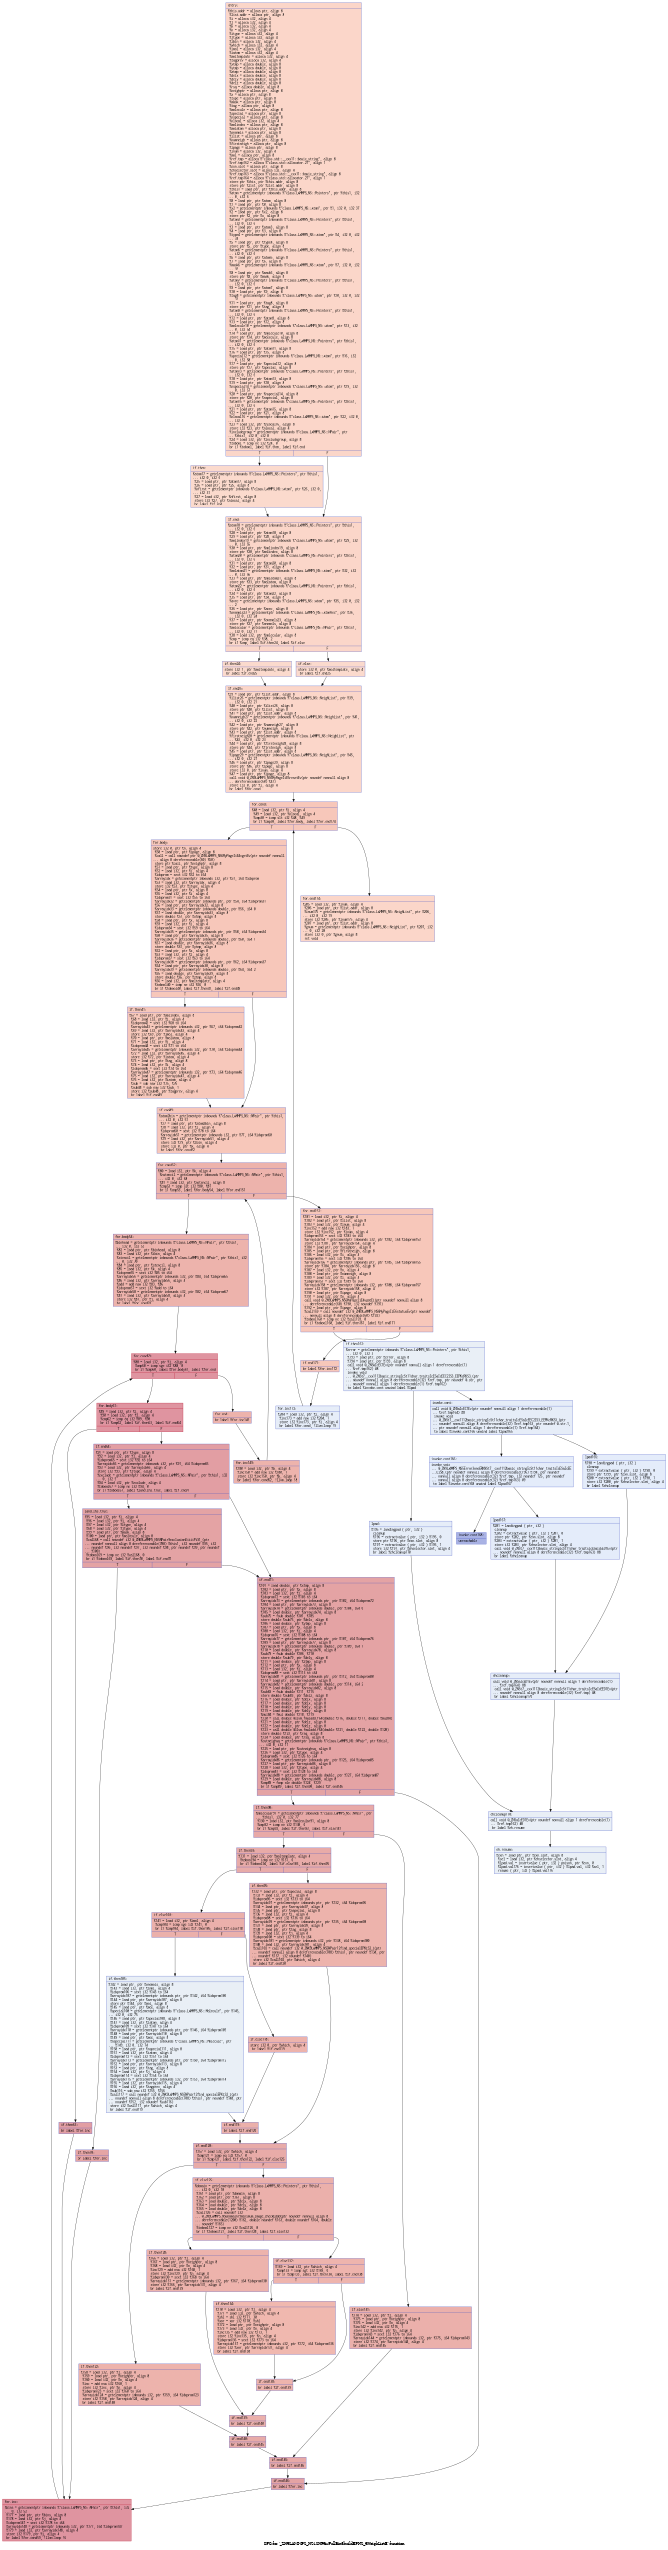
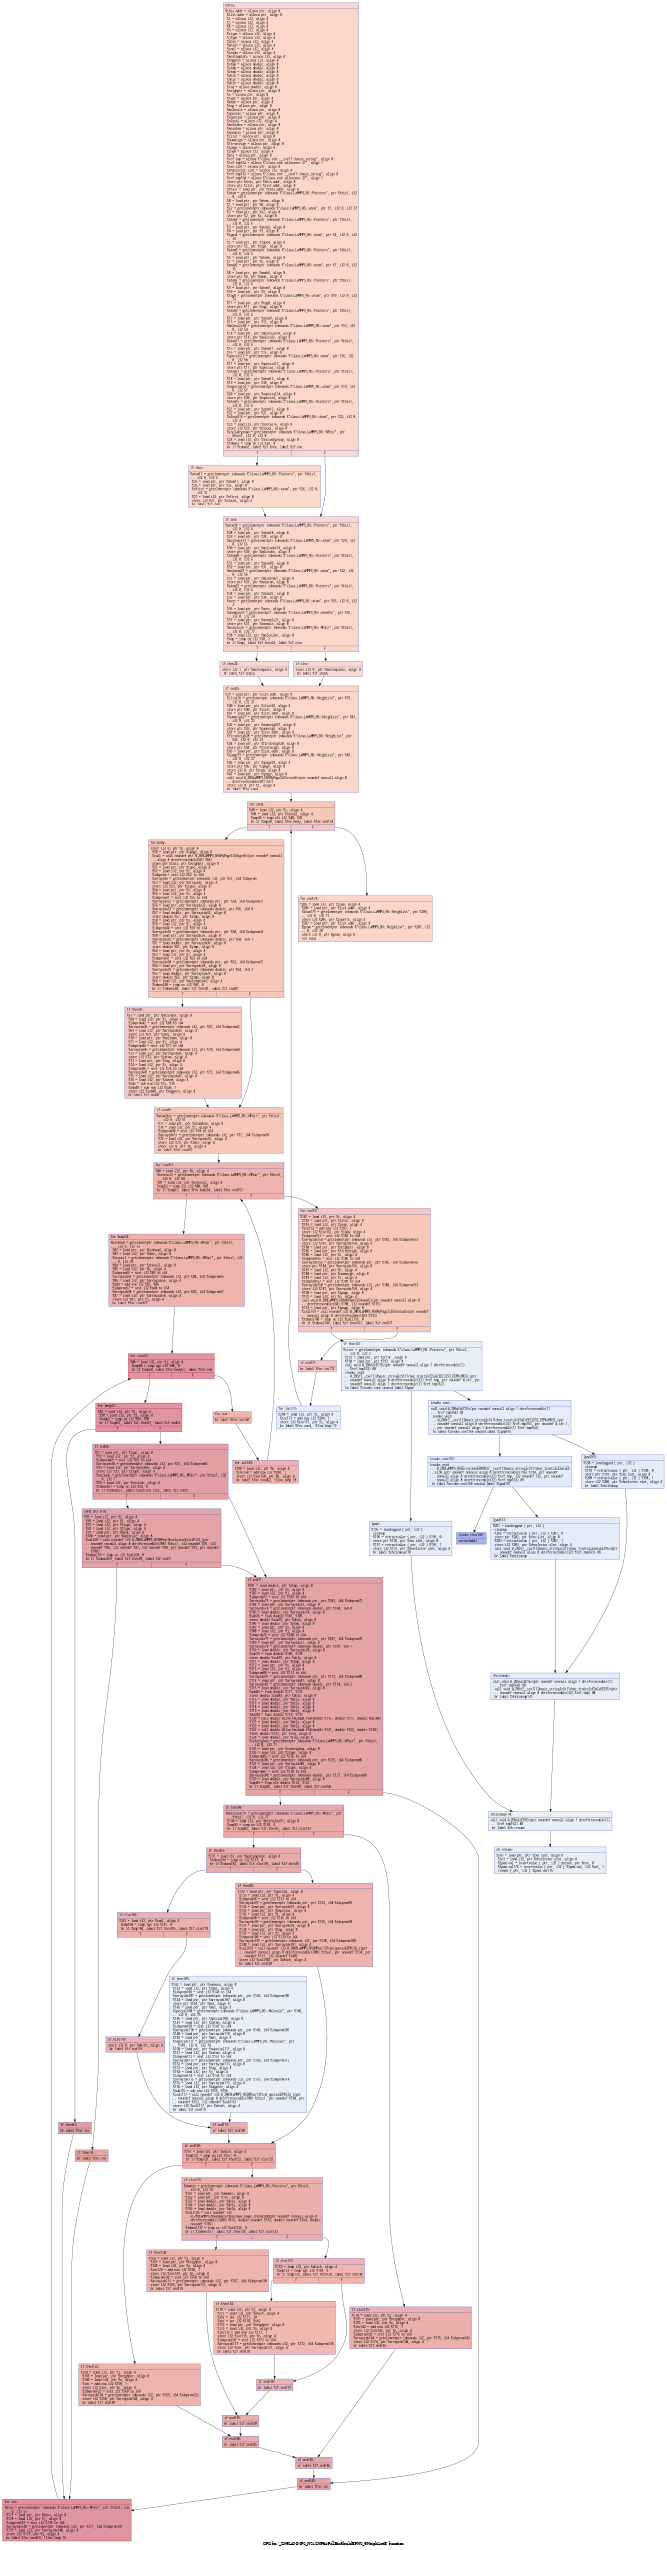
edge "if.else103:" -> "if.then105:": removed
node "if.end120:": color #3d50c3ff -> #b70d28ff
